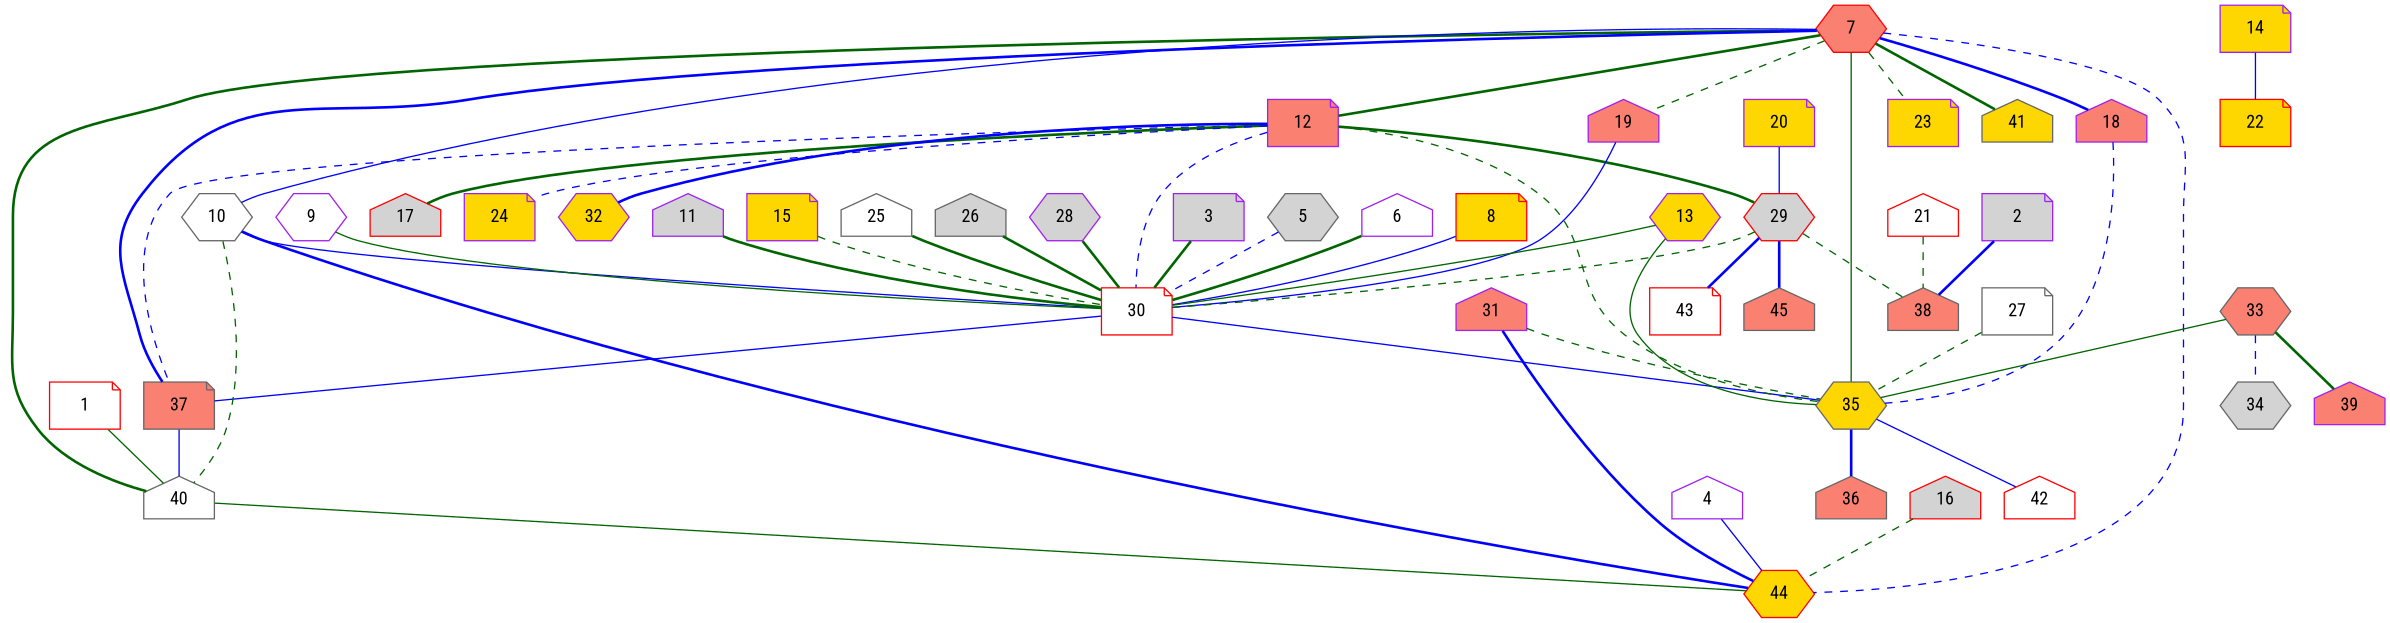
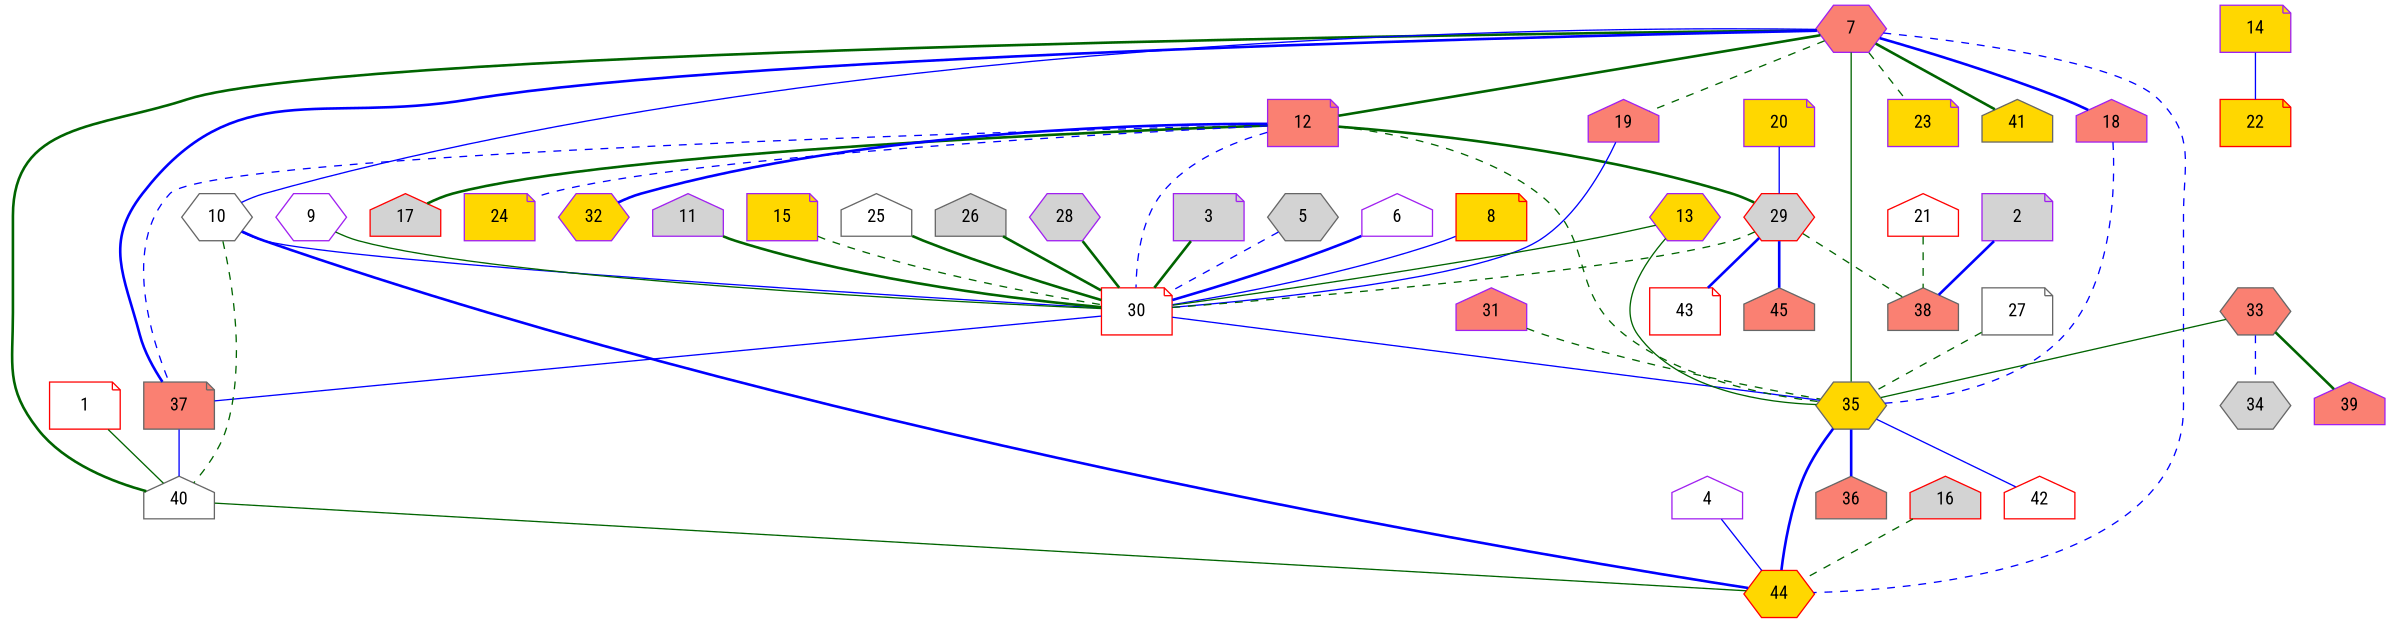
node "7": color red -> purple
edge "6" -- "30": color darkgreen -> blue
edge "31" -- "44": now "35" -- "44"
